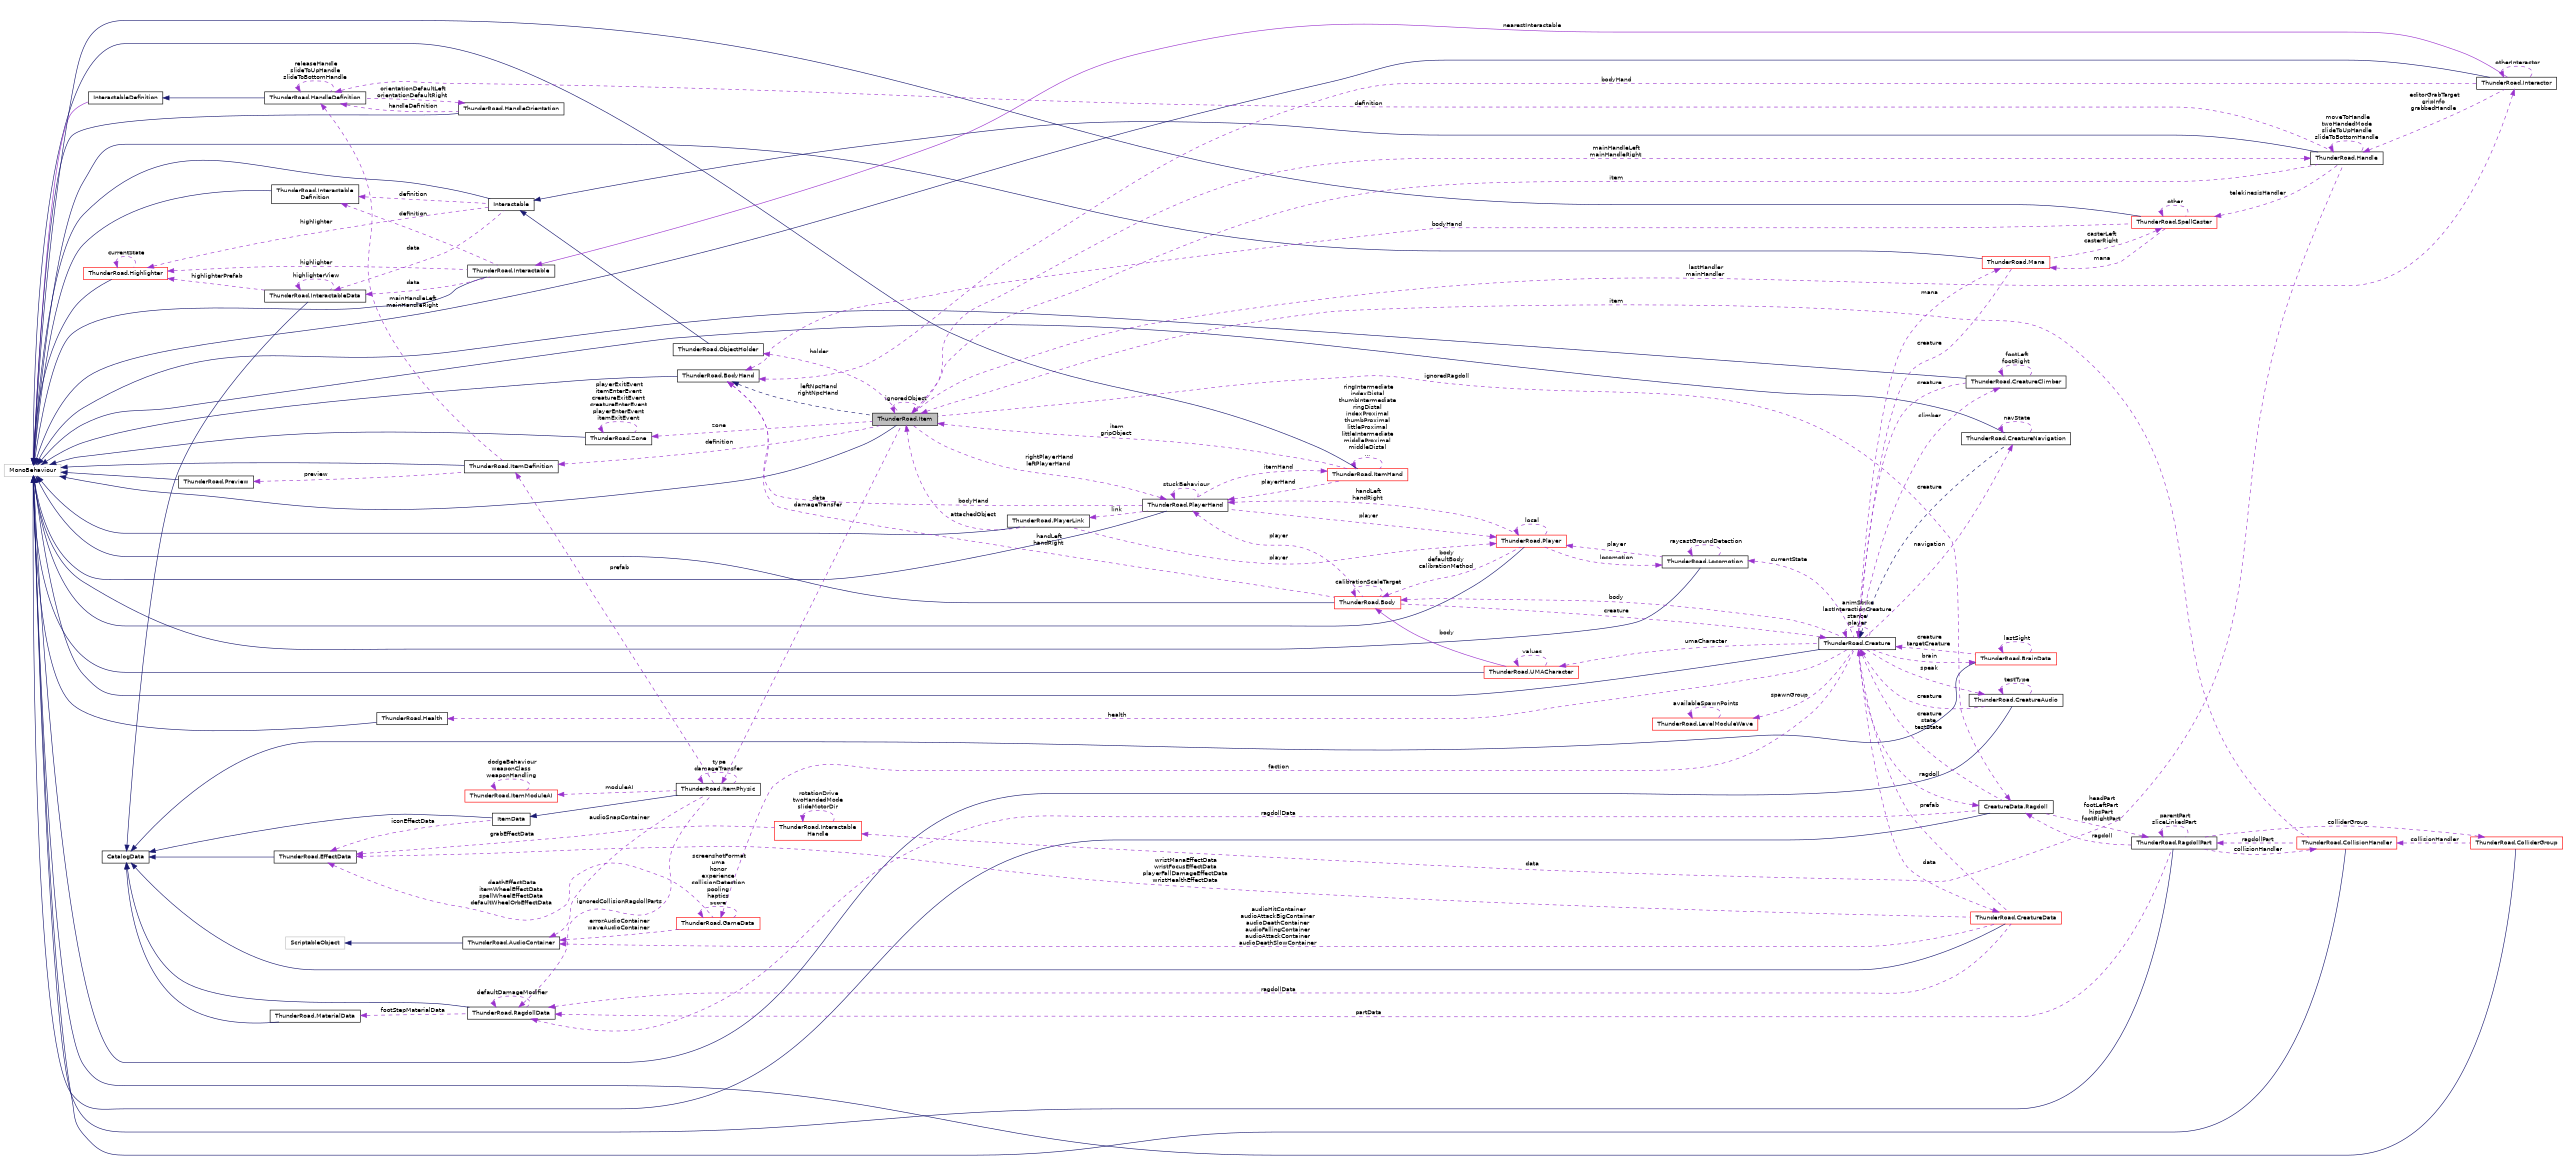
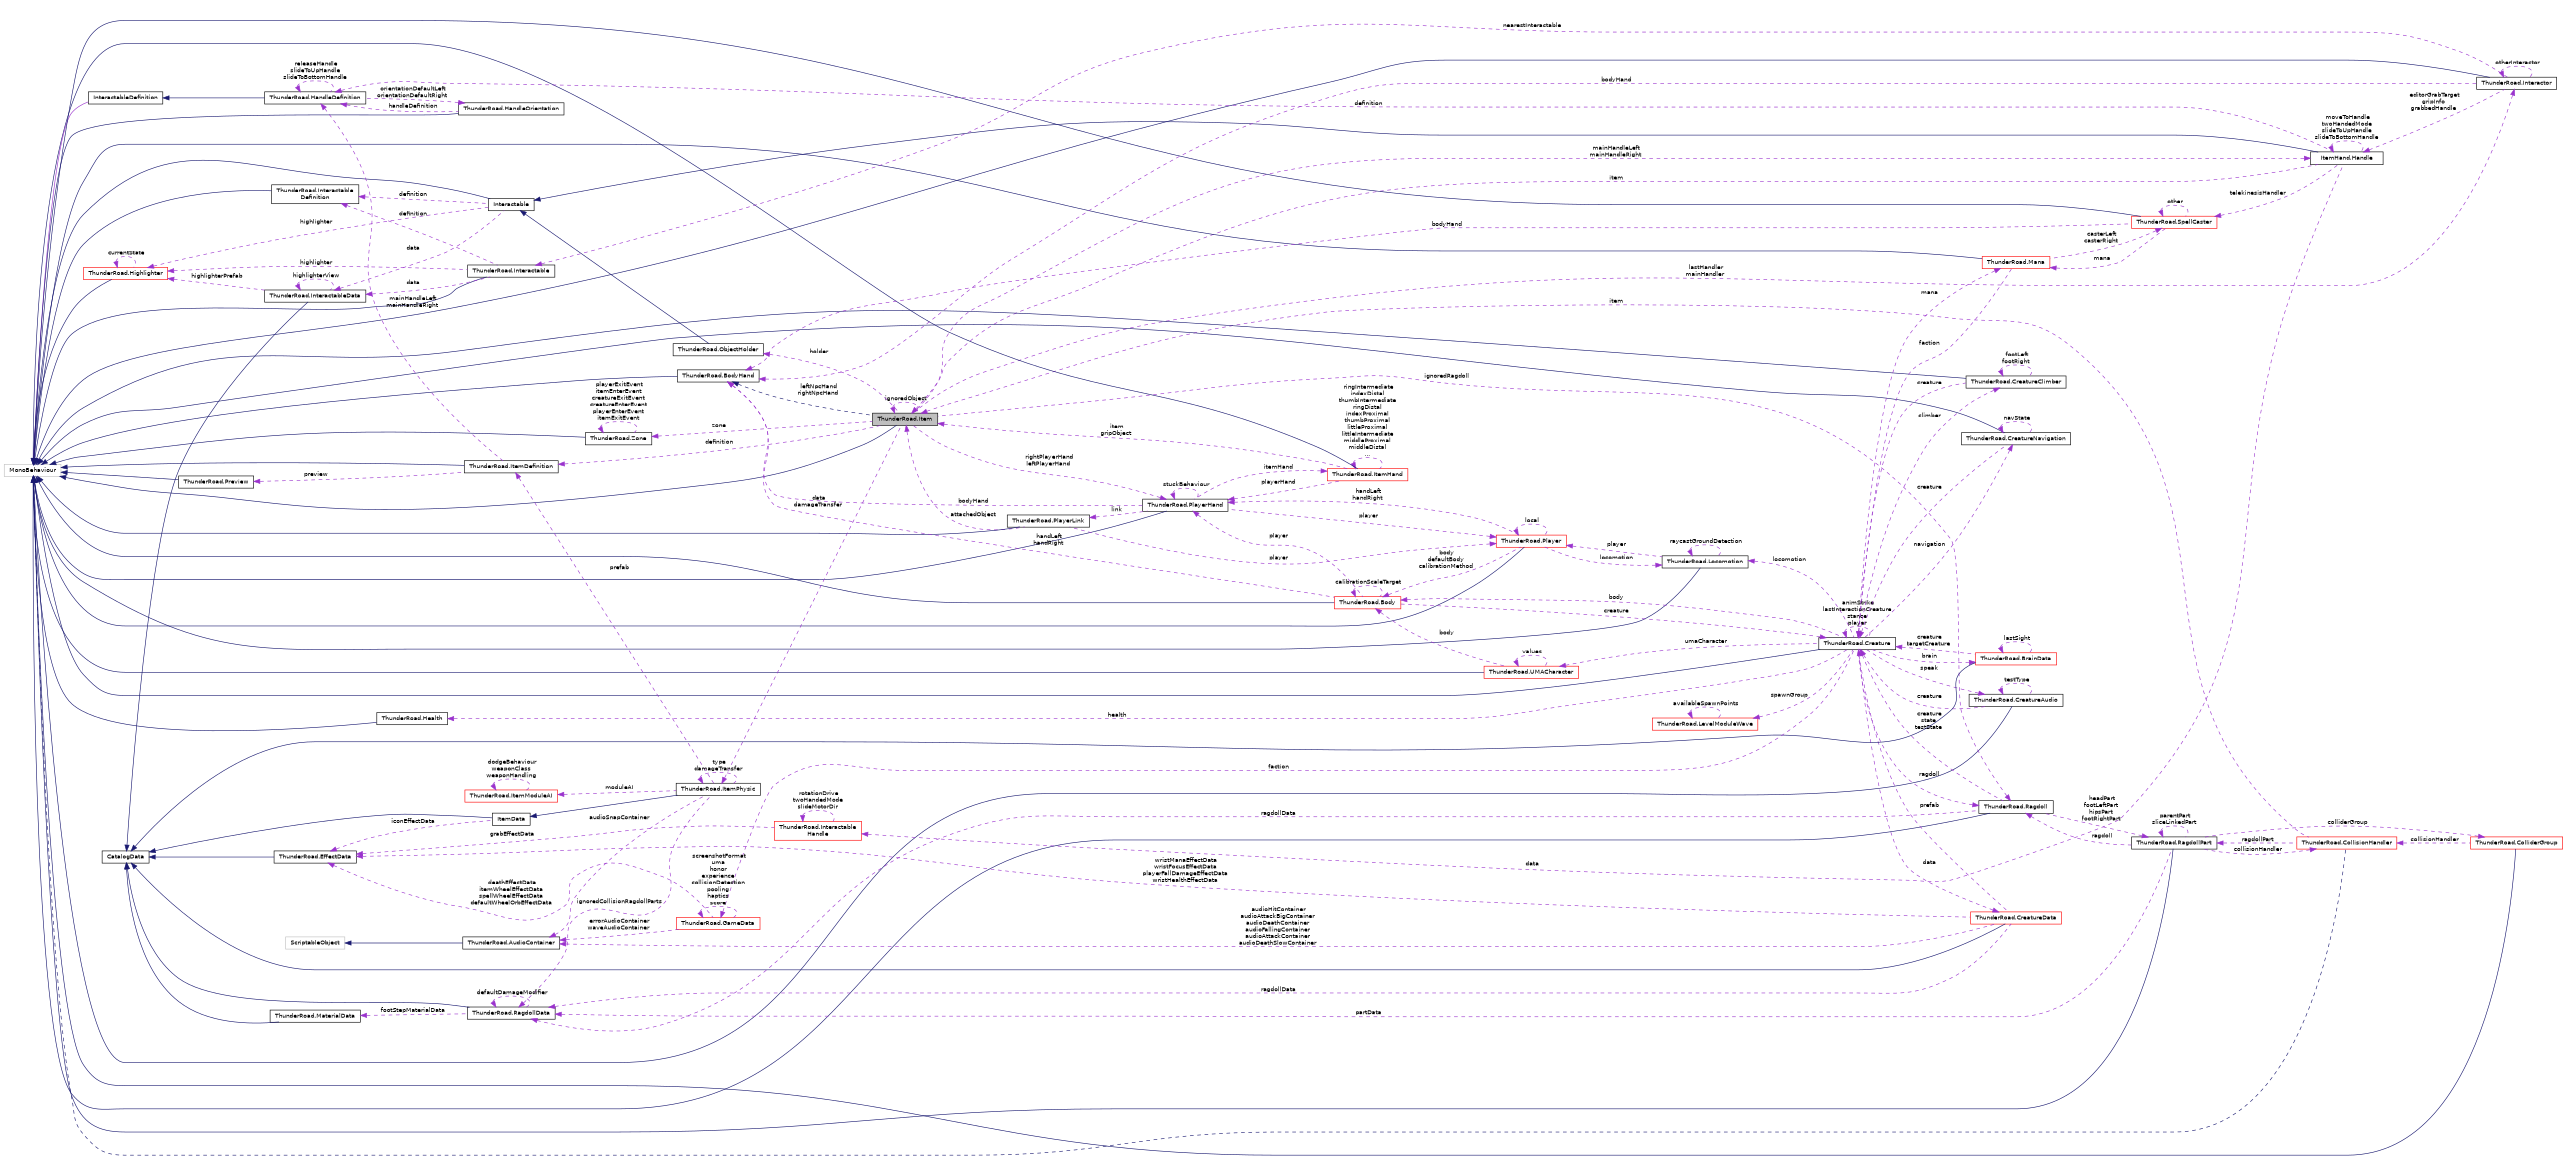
edge "ThunderRoad.Interactor" -> "ThunderRoad.Interactable": style solid -> dashed
node "ThunderRoad.Handle": label "ThunderRoad.Handle" -> "ItemHand.Handle"
edge "ThunderRoad.Mana" -> "ThunderRoad.Creature": label " creature" -> " faction"
edge "ThunderRoad.CreatureNavigation" -> "ThunderRoad.Creature": color midnightblue -> darkorchid3
edge "ThunderRoad.Creature" -> "ThunderRoad.Locomotion": label " currentState" -> " locomotion"
edge "ThunderRoad.UMACharacter" -> "ThunderRoad.Body": style solid -> dashed
node "CreatureData.Ragdoll": label "CreatureData.Ragdoll" -> "ThunderRoad.Ragdoll"
edge "ThunderRoad.CollisionHandler" -> "MonoBehaviour": style solid -> dashed
